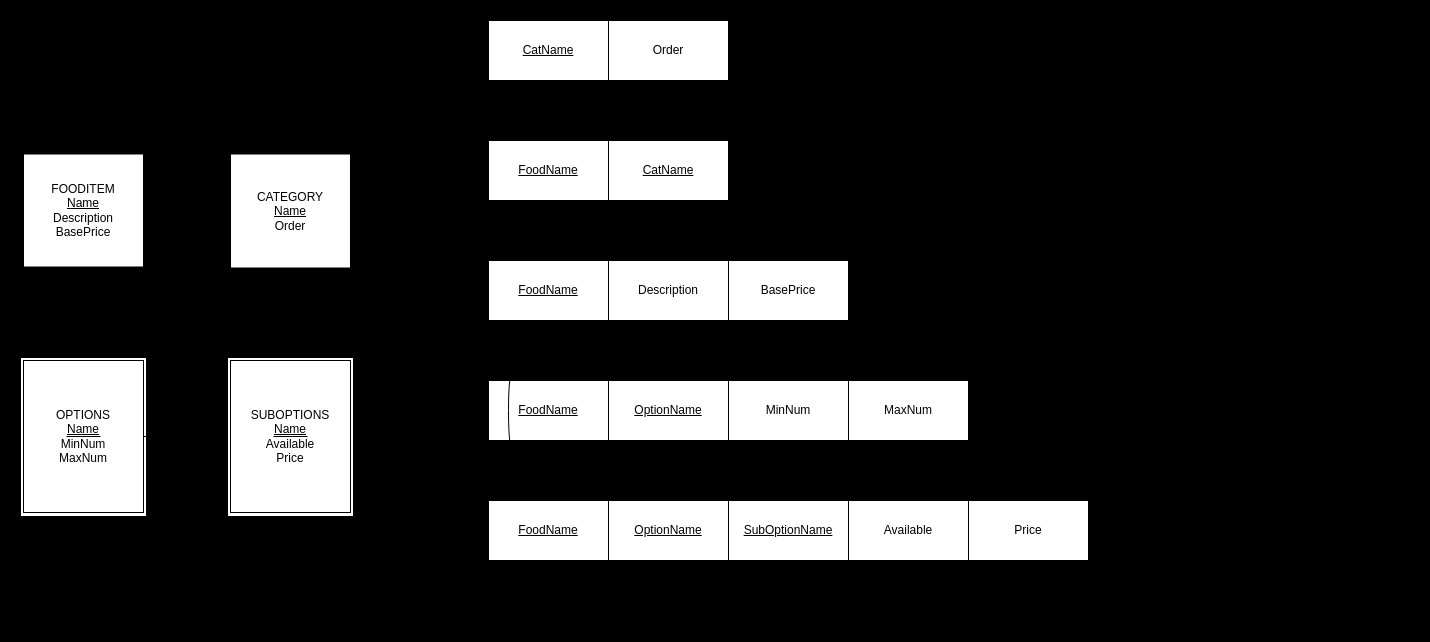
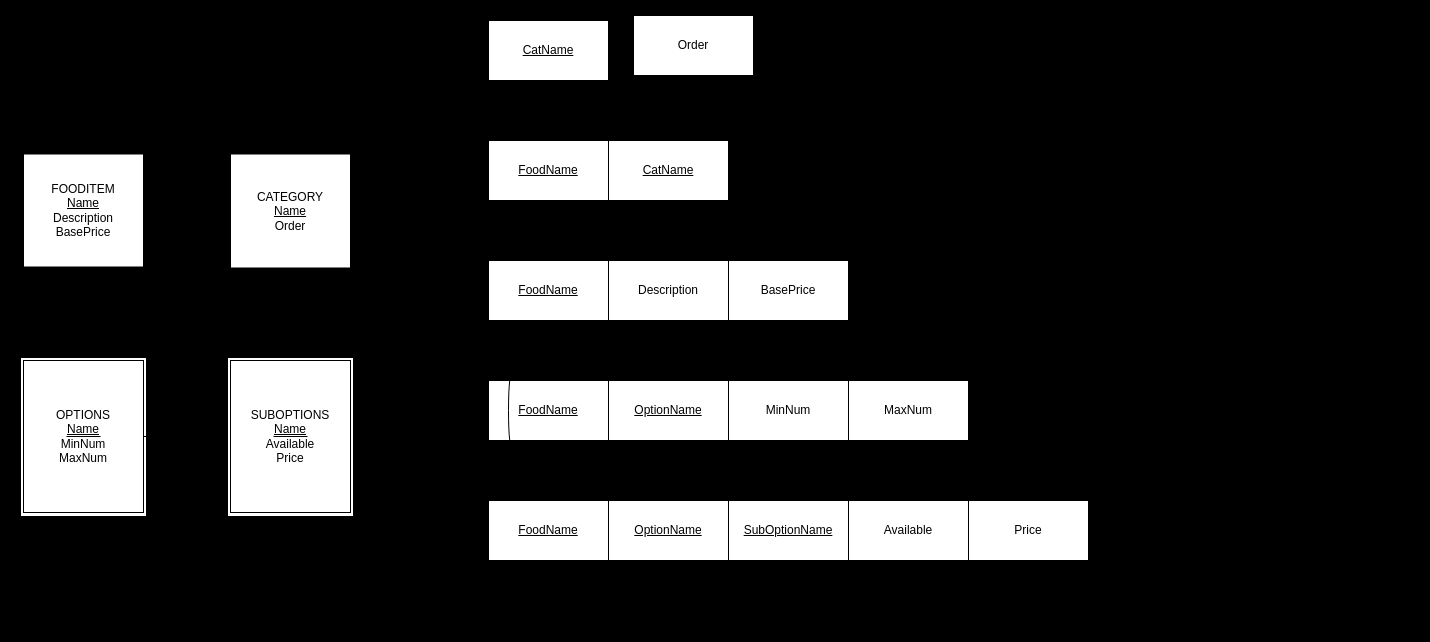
node "Order": moved (669, 51) -> (694, 46)
